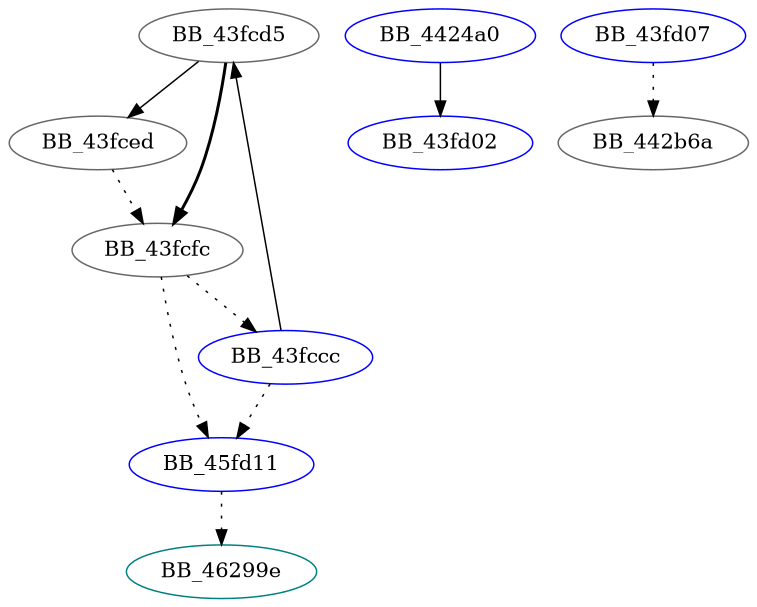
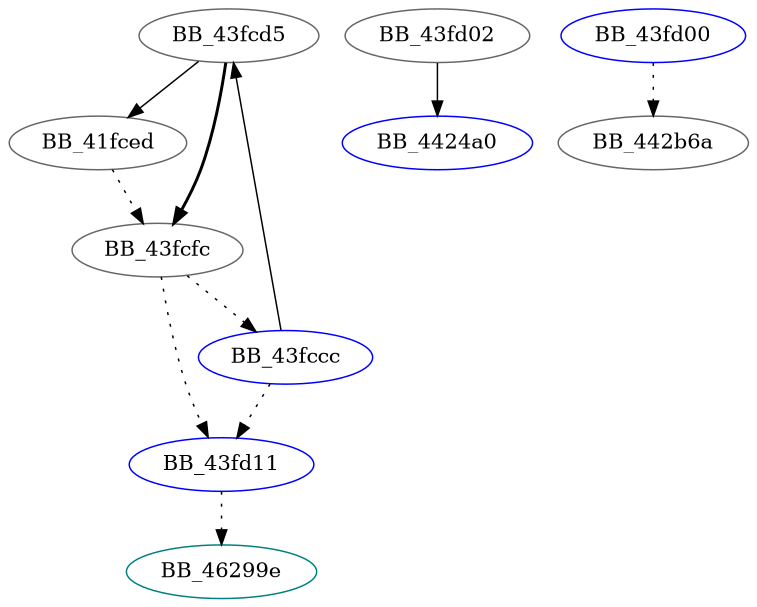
node "BB_43fd07": label "BB_43fd07" -> "BB_43fd00"
edge "BB_4424a0" -> "BB_43fd02": reversed
node "BB_43fced": label "BB_43fced" -> "BB_41fced"
node "BB_43fd02": color blue -> gray40
node "BB_45fd11": label "BB_45fd11" -> "BB_43fd11"
